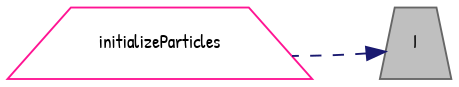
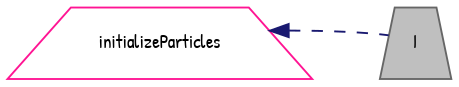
edge "initializeParticles" -> "I": reversed
